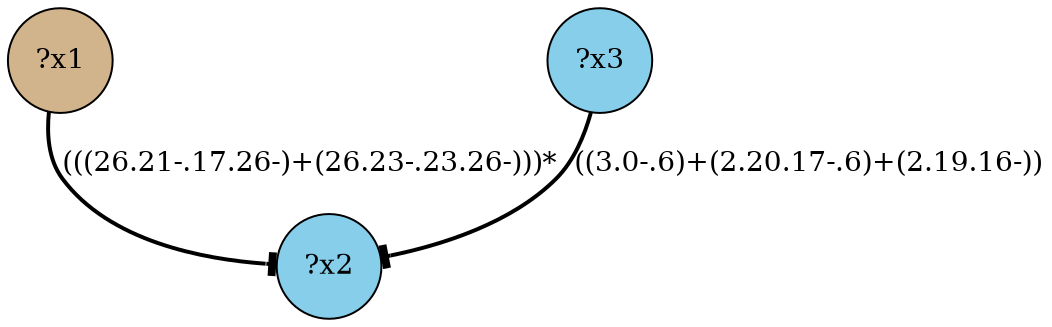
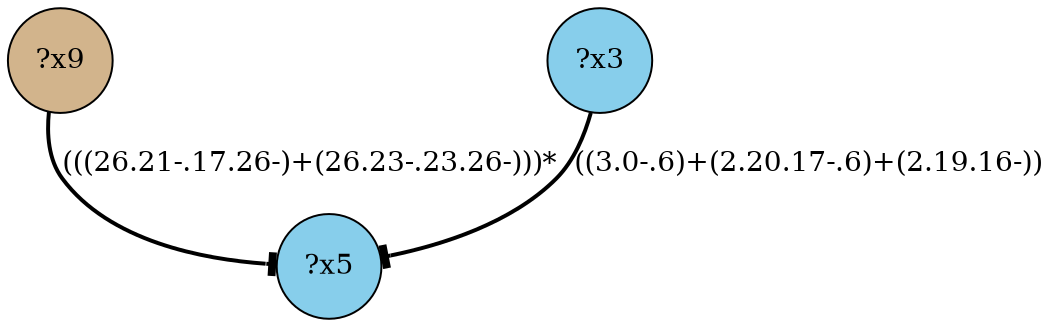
node "?x1": label "?x1" -> "?x9"
node "?x2": label "?x2" -> "?x5"
